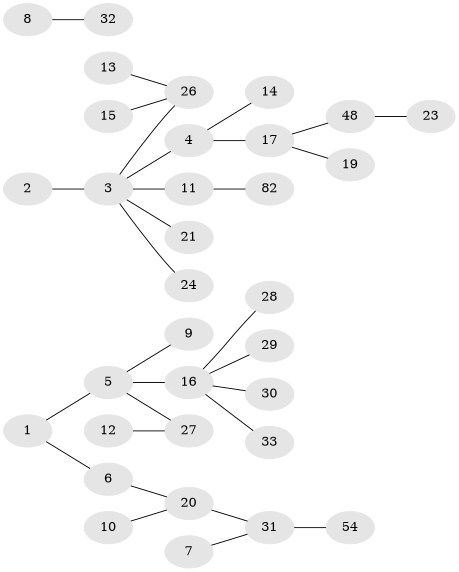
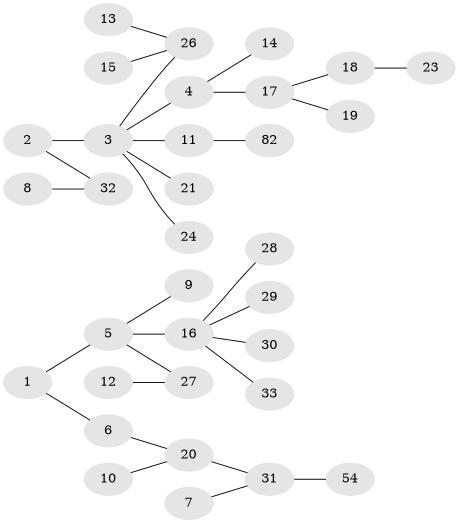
node "48": label "48" -> "18"
edge "2" -- "32": added
